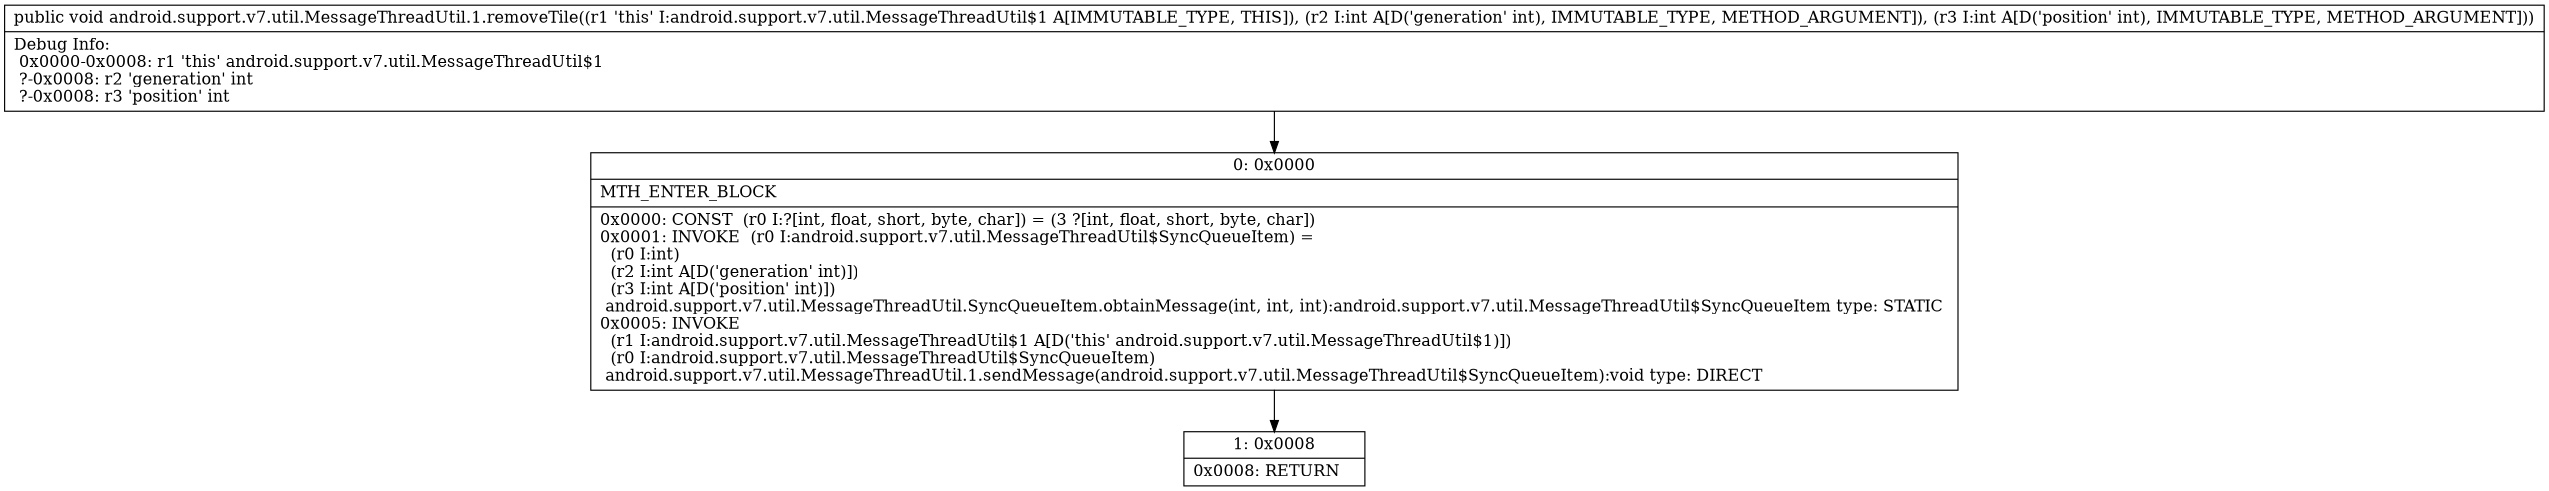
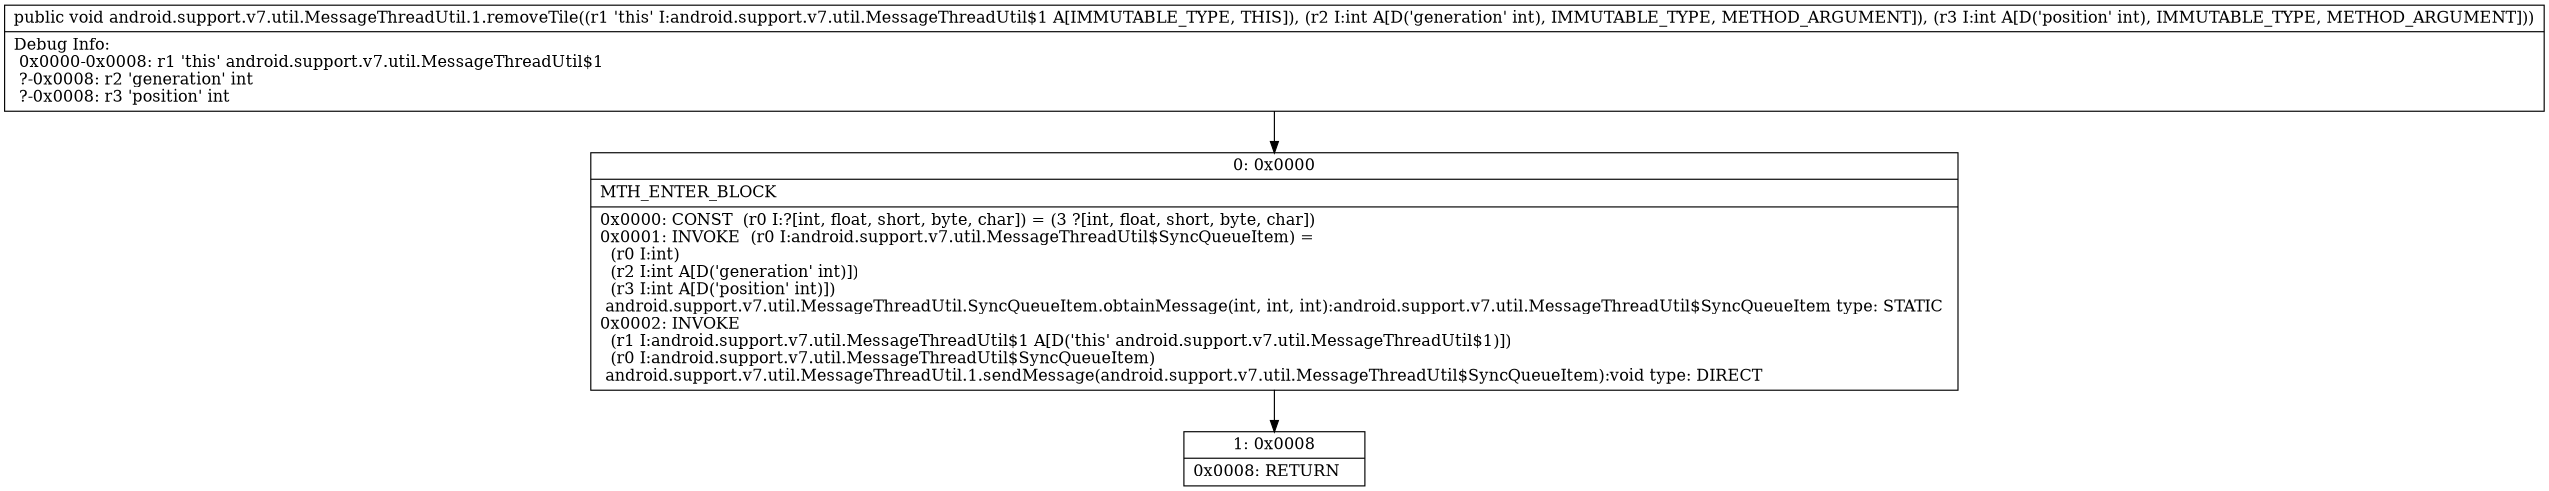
node "0: 0x0000": text "0x0005: INVOKE" -> "0x0002: INVOKE"
